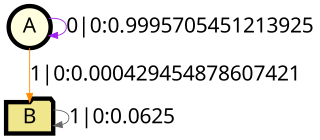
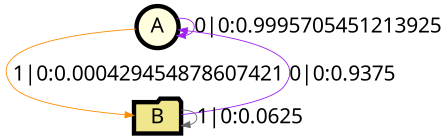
edge "B" -> "A": added, label "0|0:0.9375"
